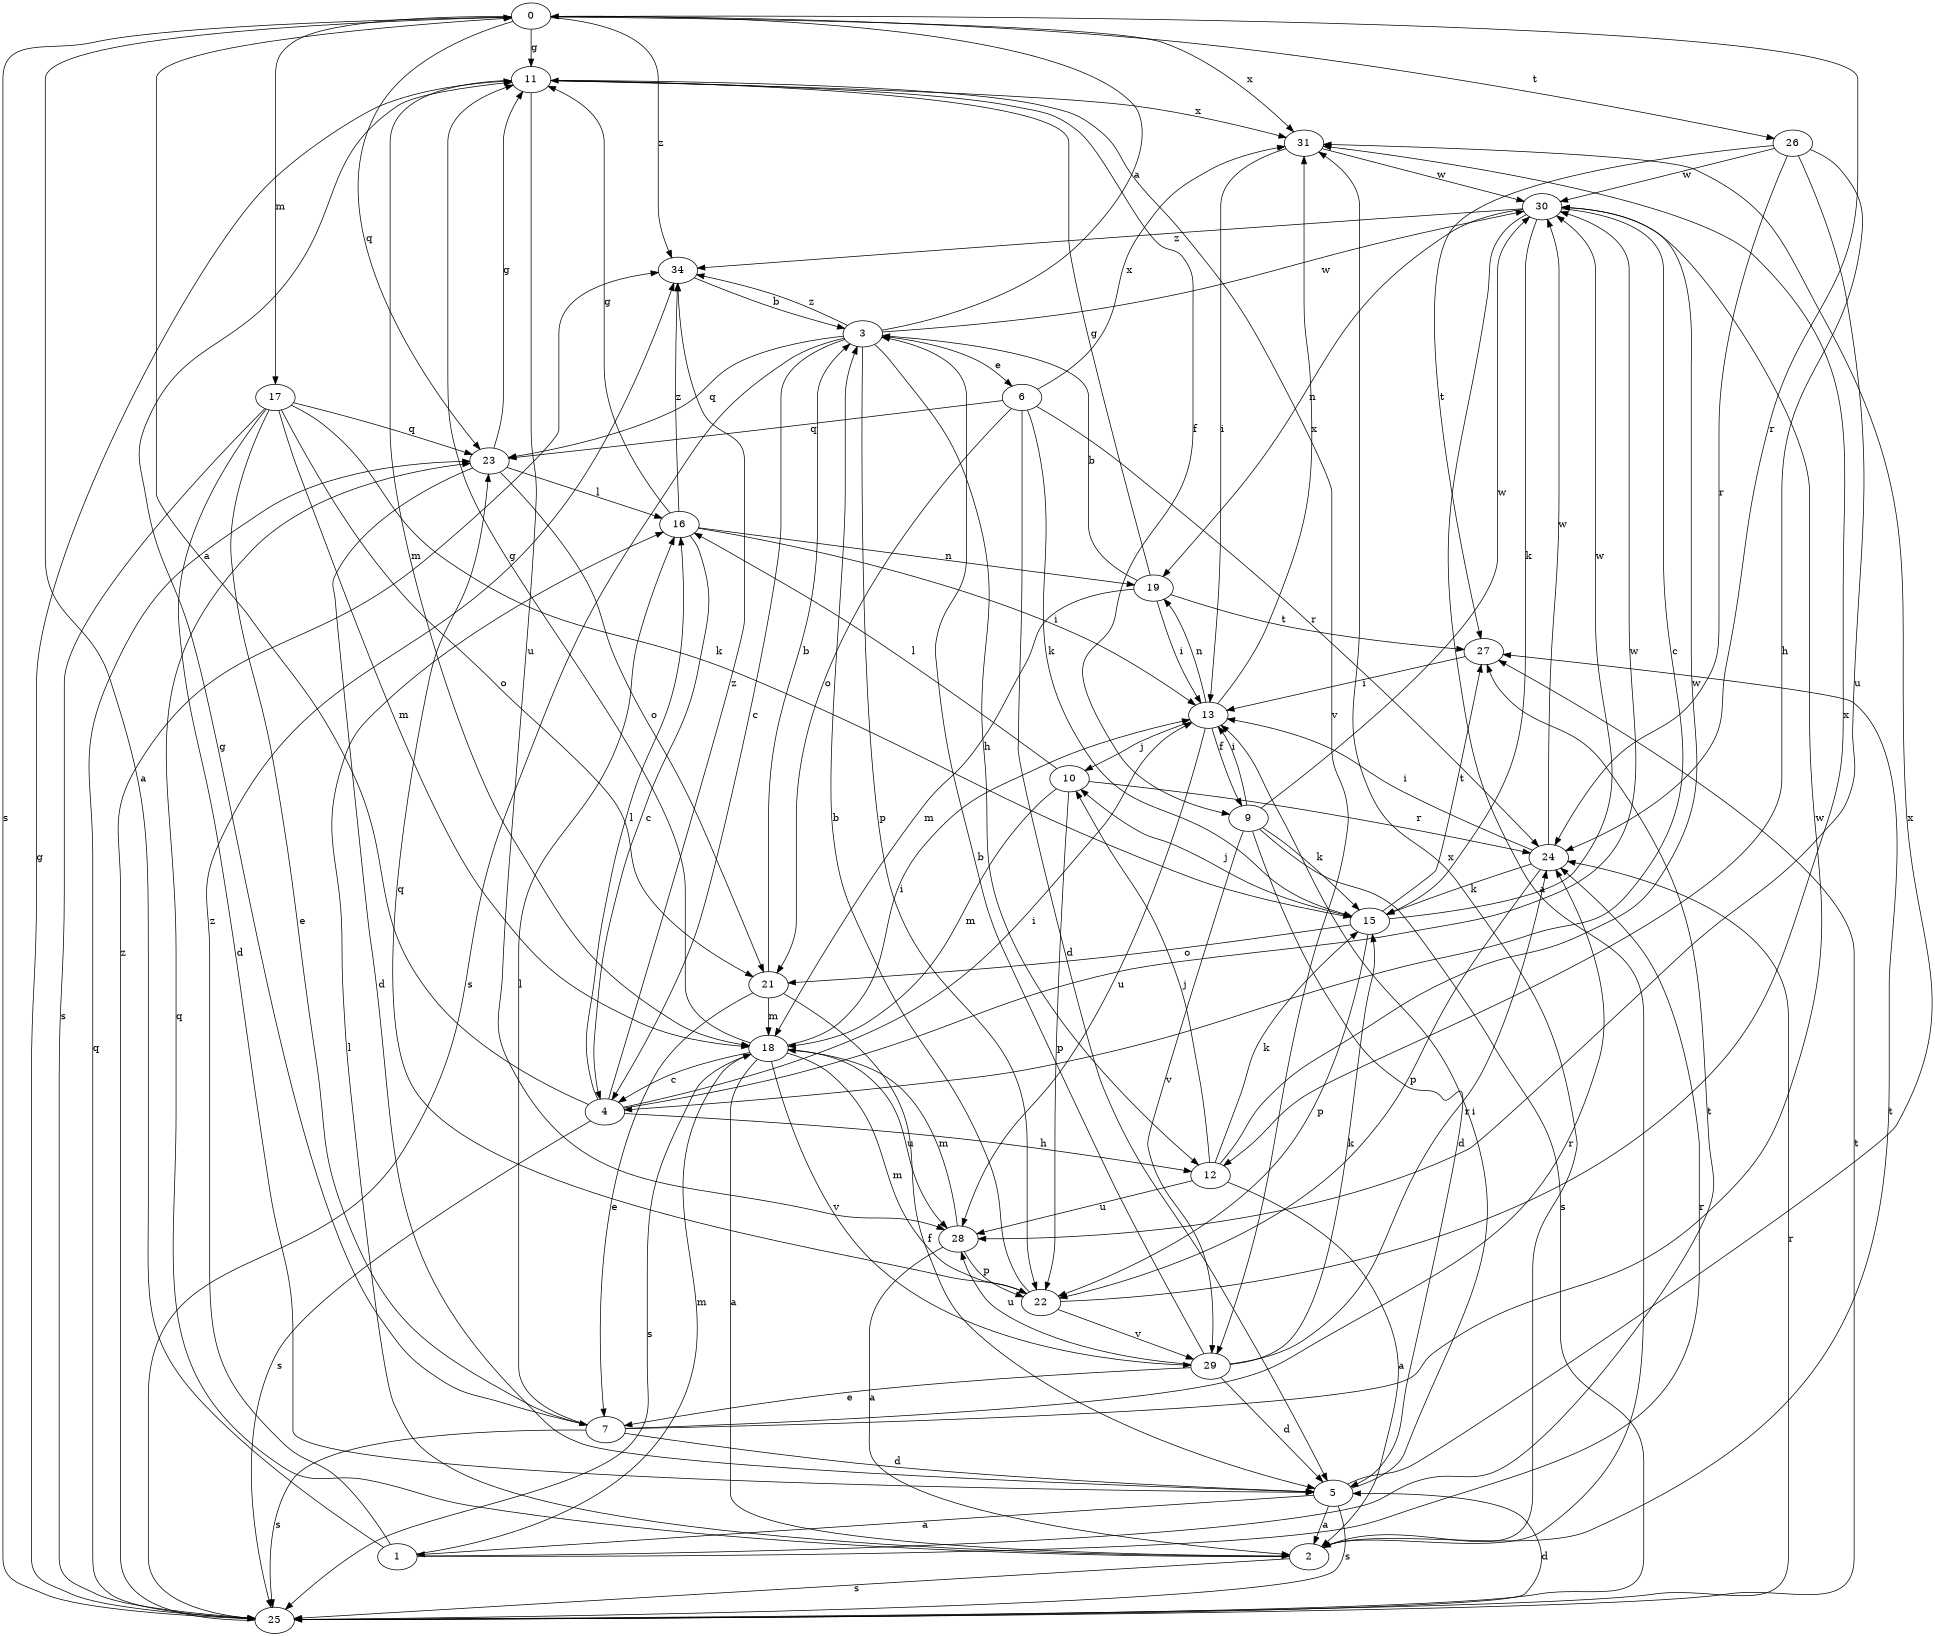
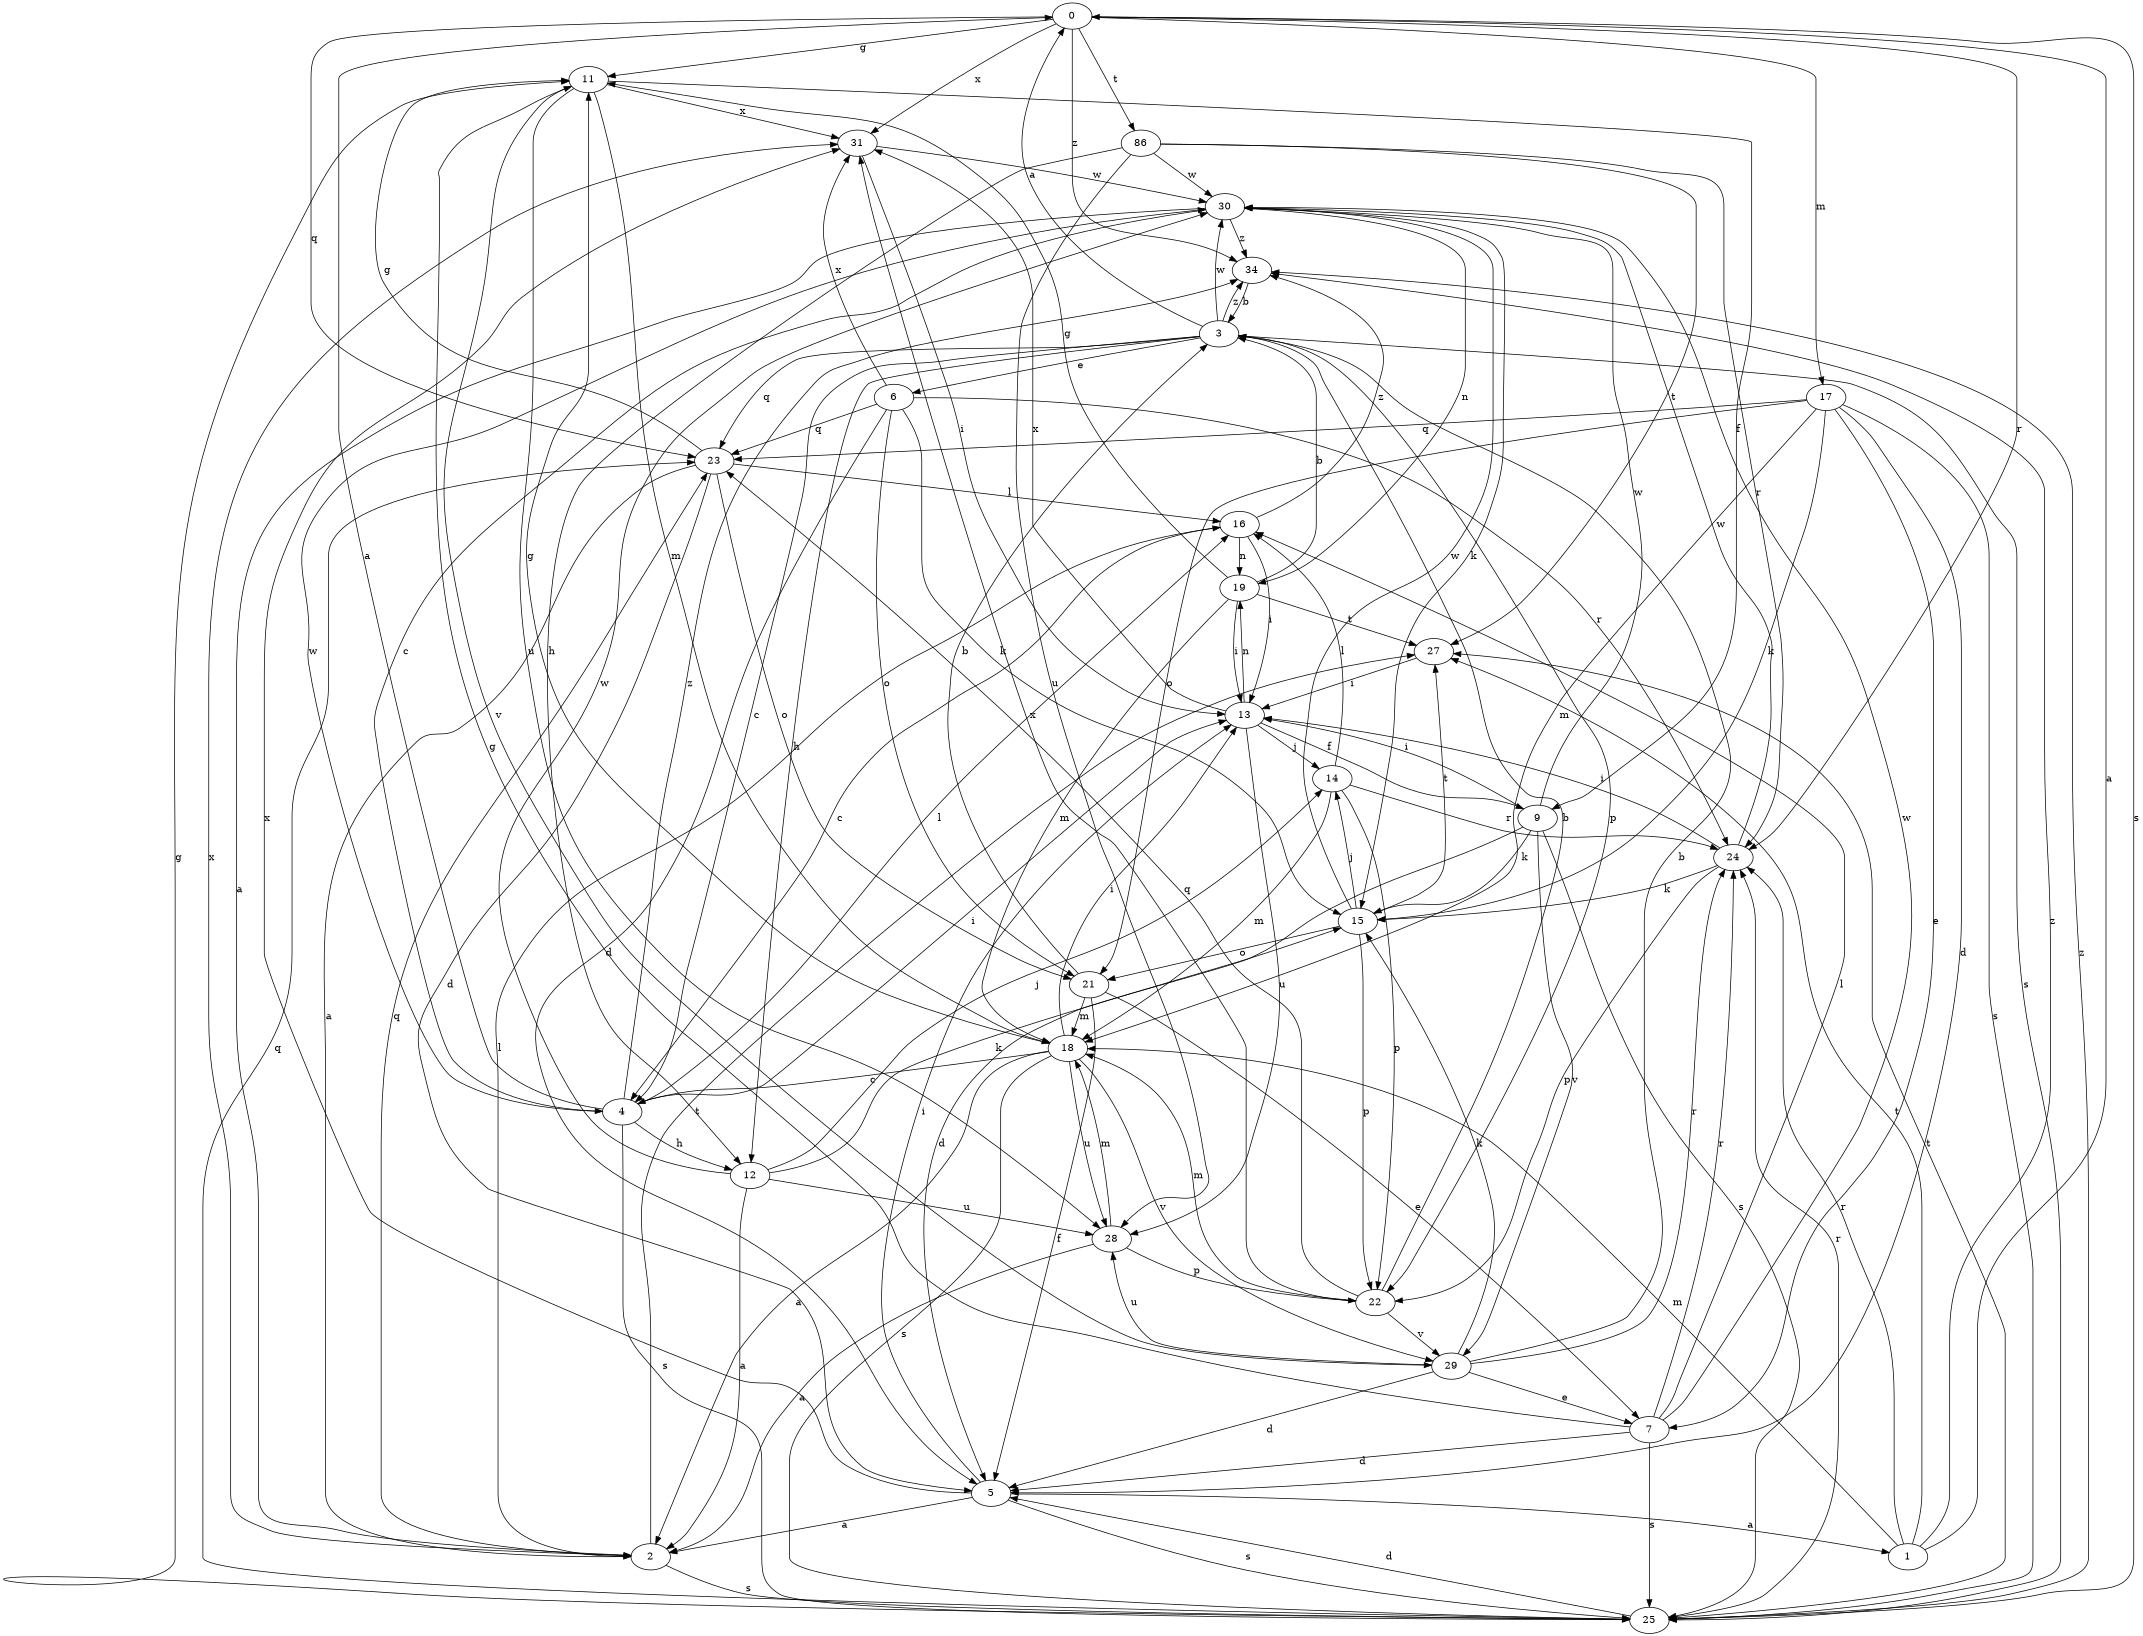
node "26": label "26" -> "86"
edge "16" -> "11": removed, label "g"
node "10": label "10" -> "14"
edge "23" -> "2": added, label "a"
edge "18" -> "22": reversed
